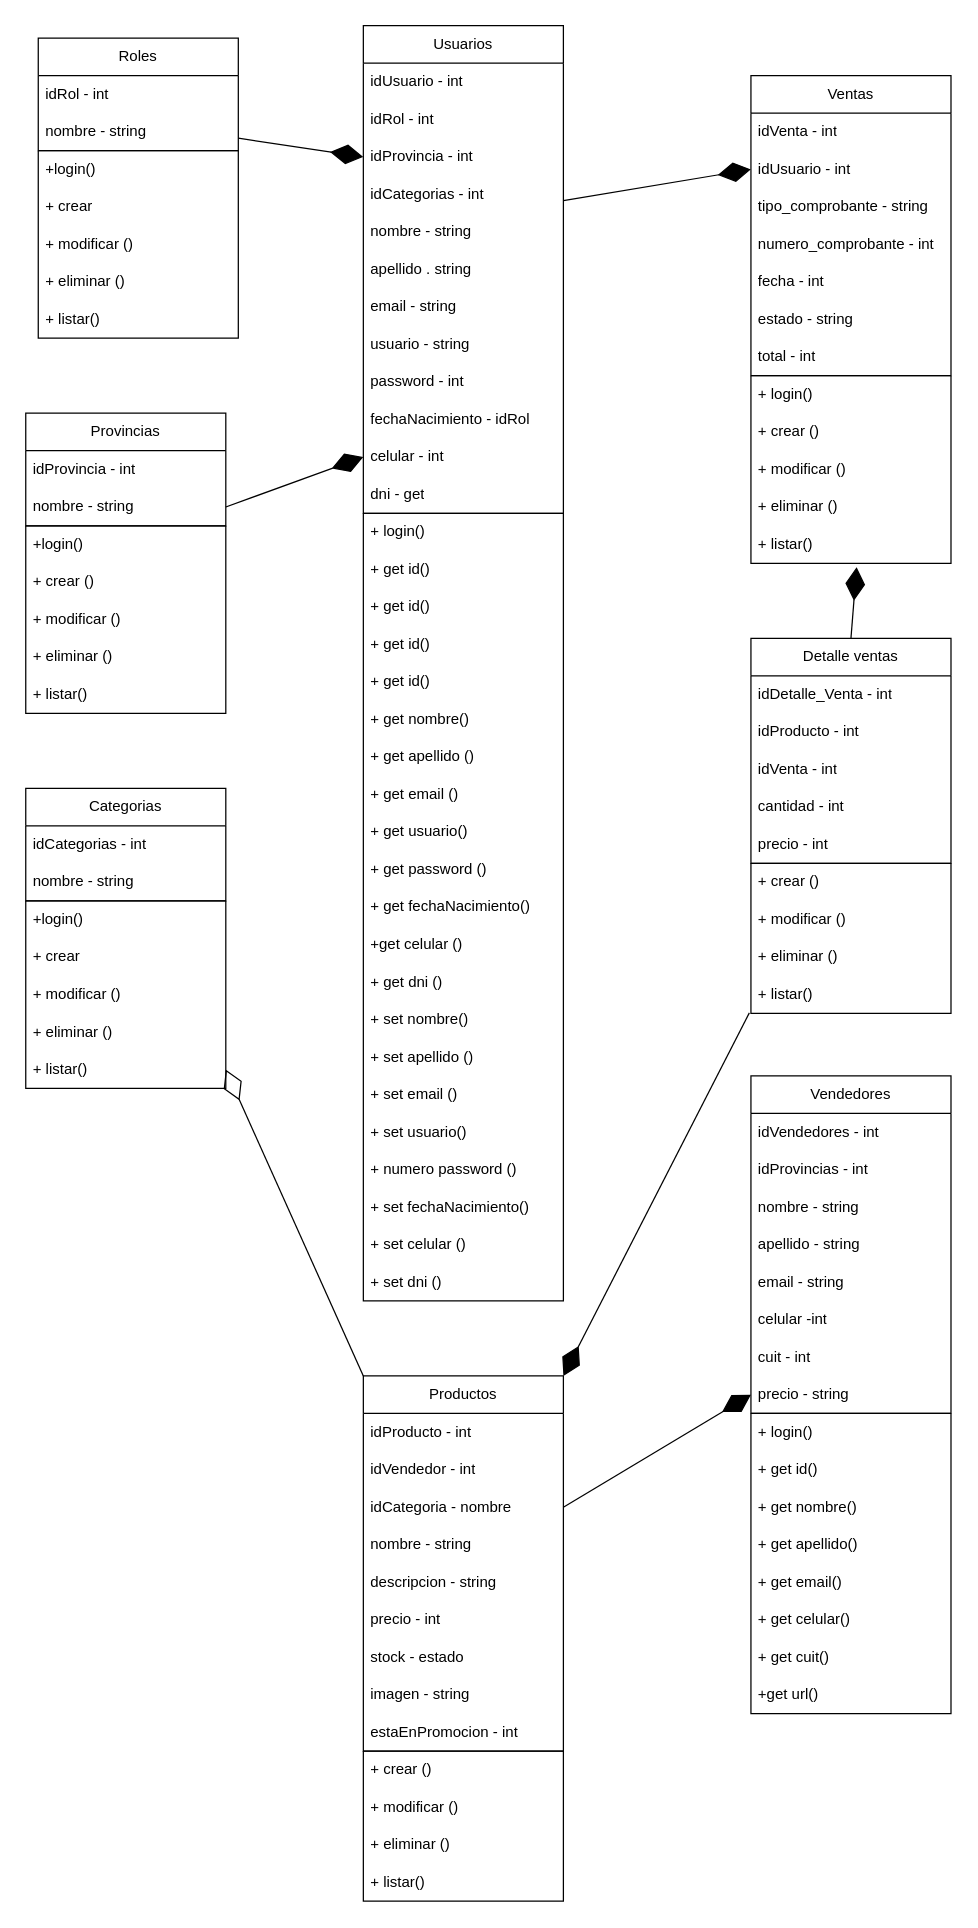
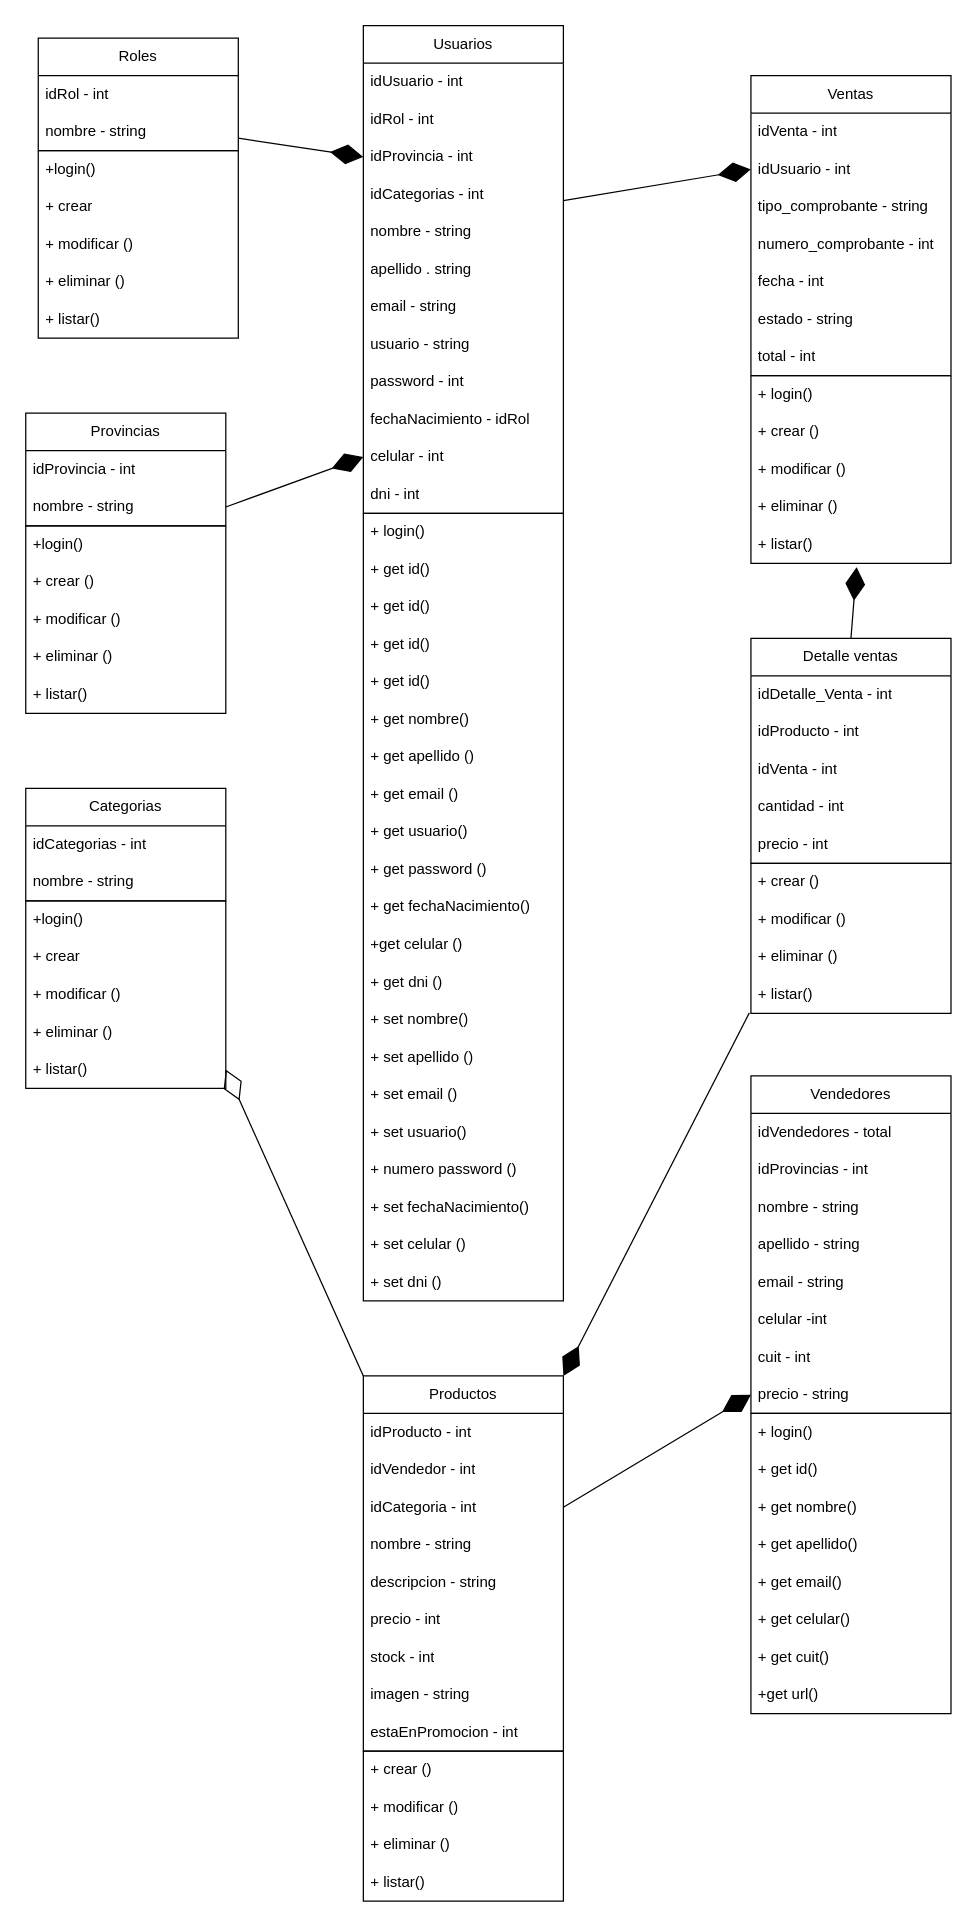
node "dni - get": label "dni - get" -> "dni - int"
node "idVendedores - int": label "idVendedores - int" -> "idVendedores - total"
node "idCategoria - nombre": label "idCategoria - nombre" -> "idCategoria - int"
node "stock - estado": label "stock - estado" -> "stock - int"
